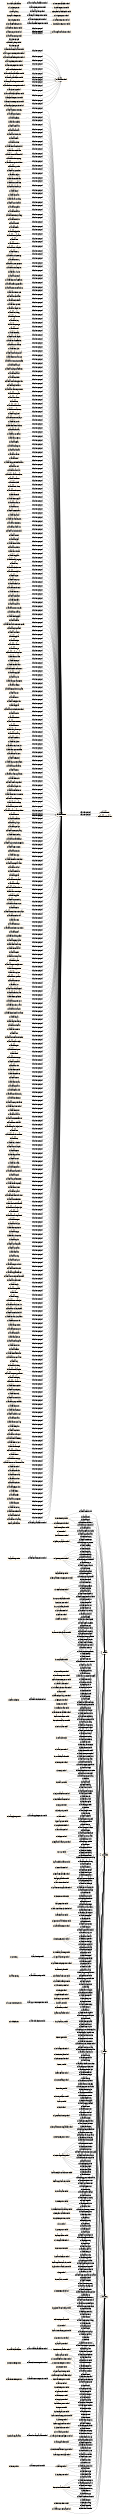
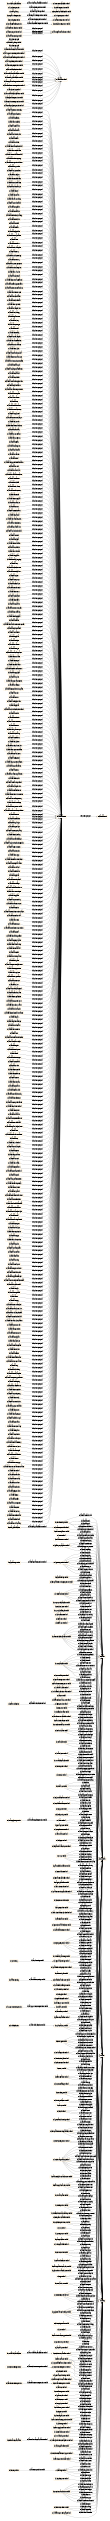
edge "ds:hasParameter" -> "ml:hasParamFilterParams": reversed
edge "ml:LabelBinarizerMethod" -> "xsd:boolean": label "ml:hasParamSparseOutput" -> "ml:hasParamMissingValues"
